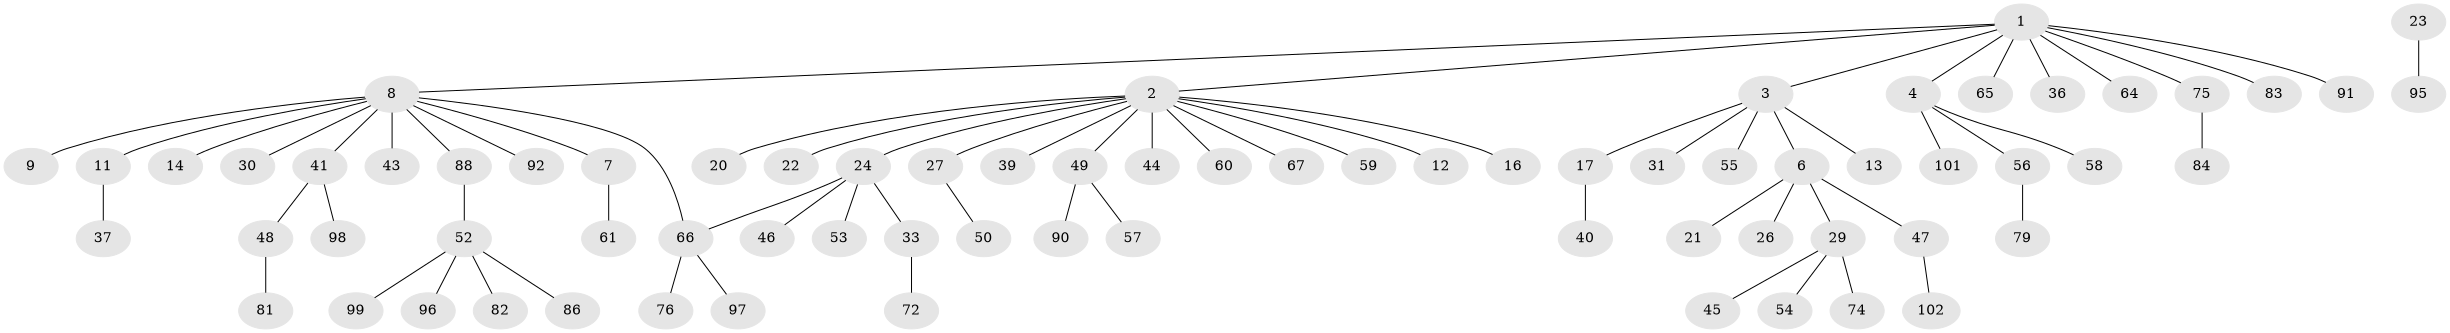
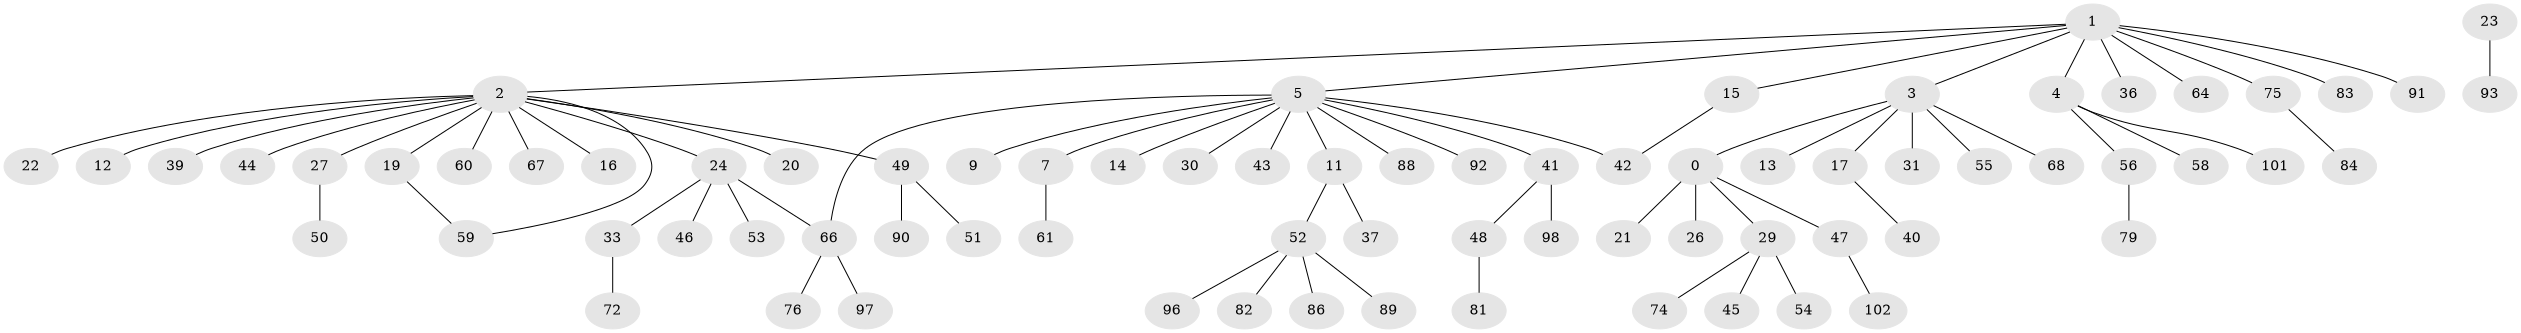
node "8": label "8" -> "5"
node "65": label "65" -> "15"
node "95": label "95" -> "93"
node "19": added
node "42": added
node "6": label "6" -> "0"
node "68": added
edge "88" -- "52": now "11" -- "52"
node "57": label "57" -> "51"
node "99": label "99" -> "89"
